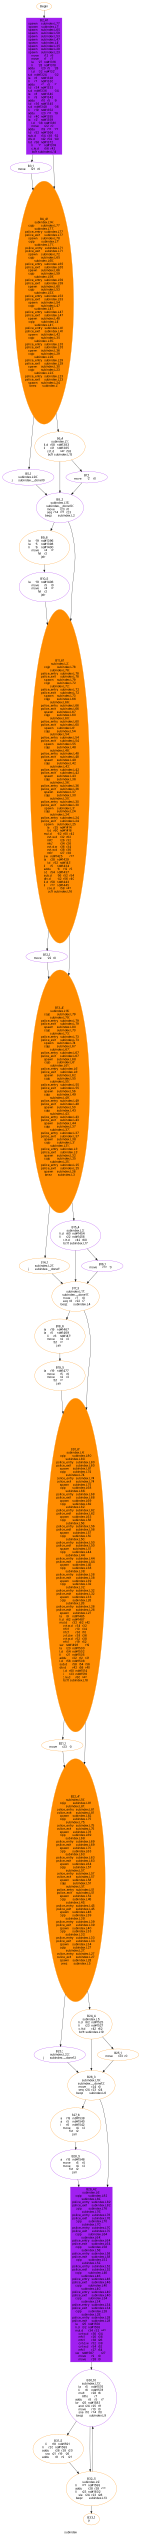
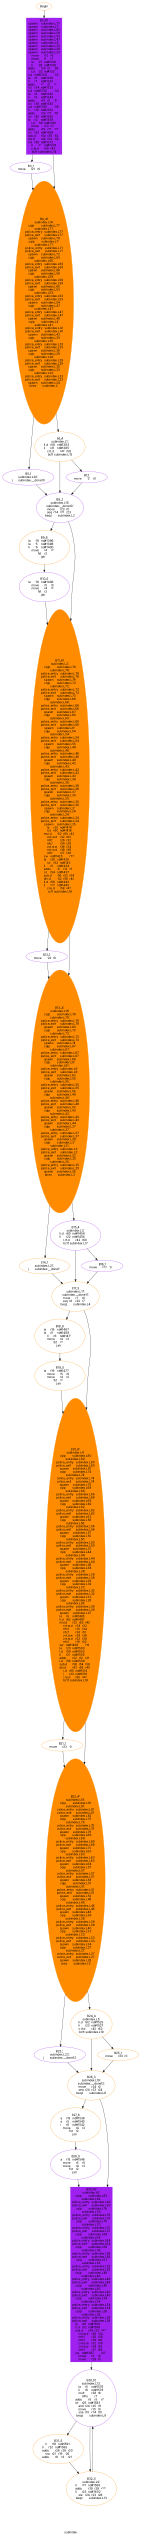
node "B33_1 jr": removed
